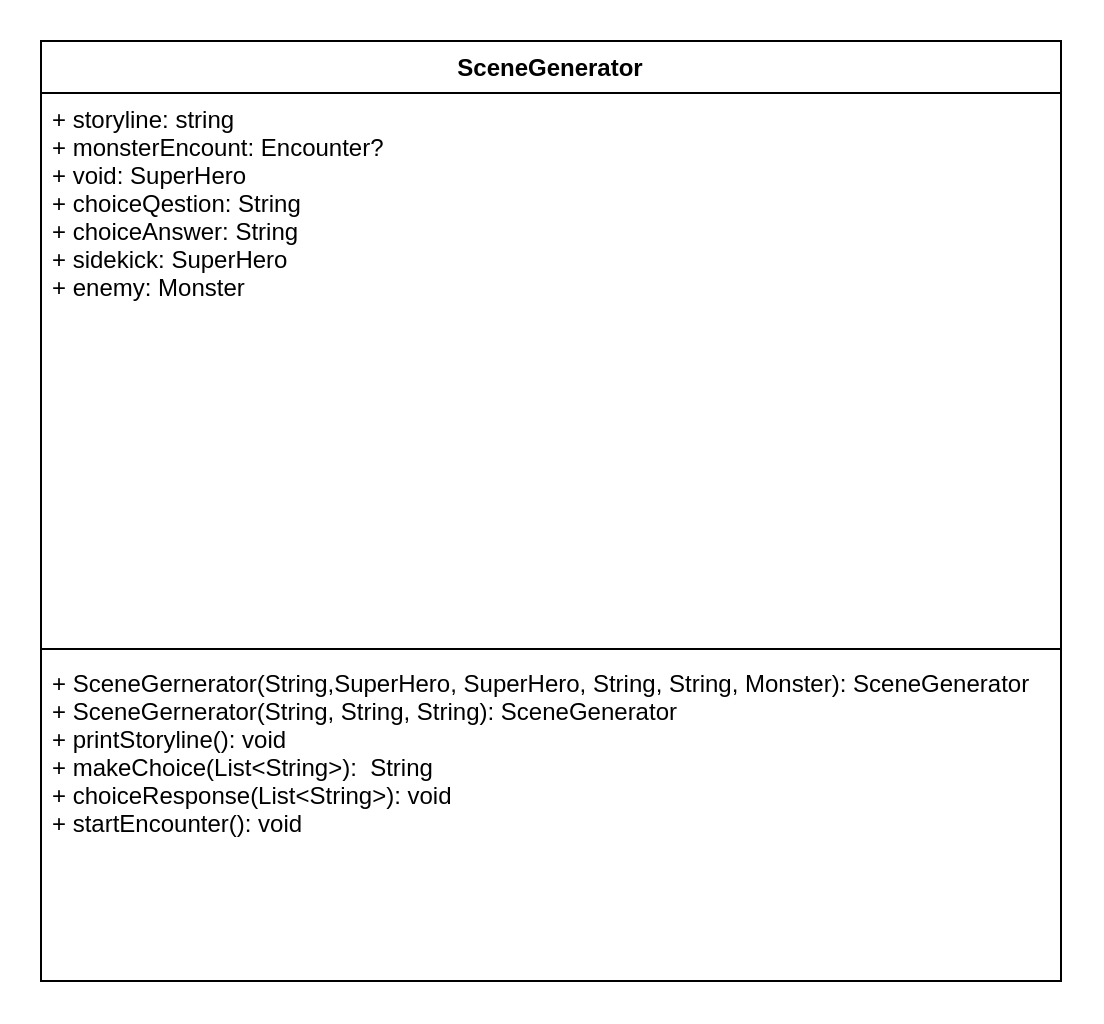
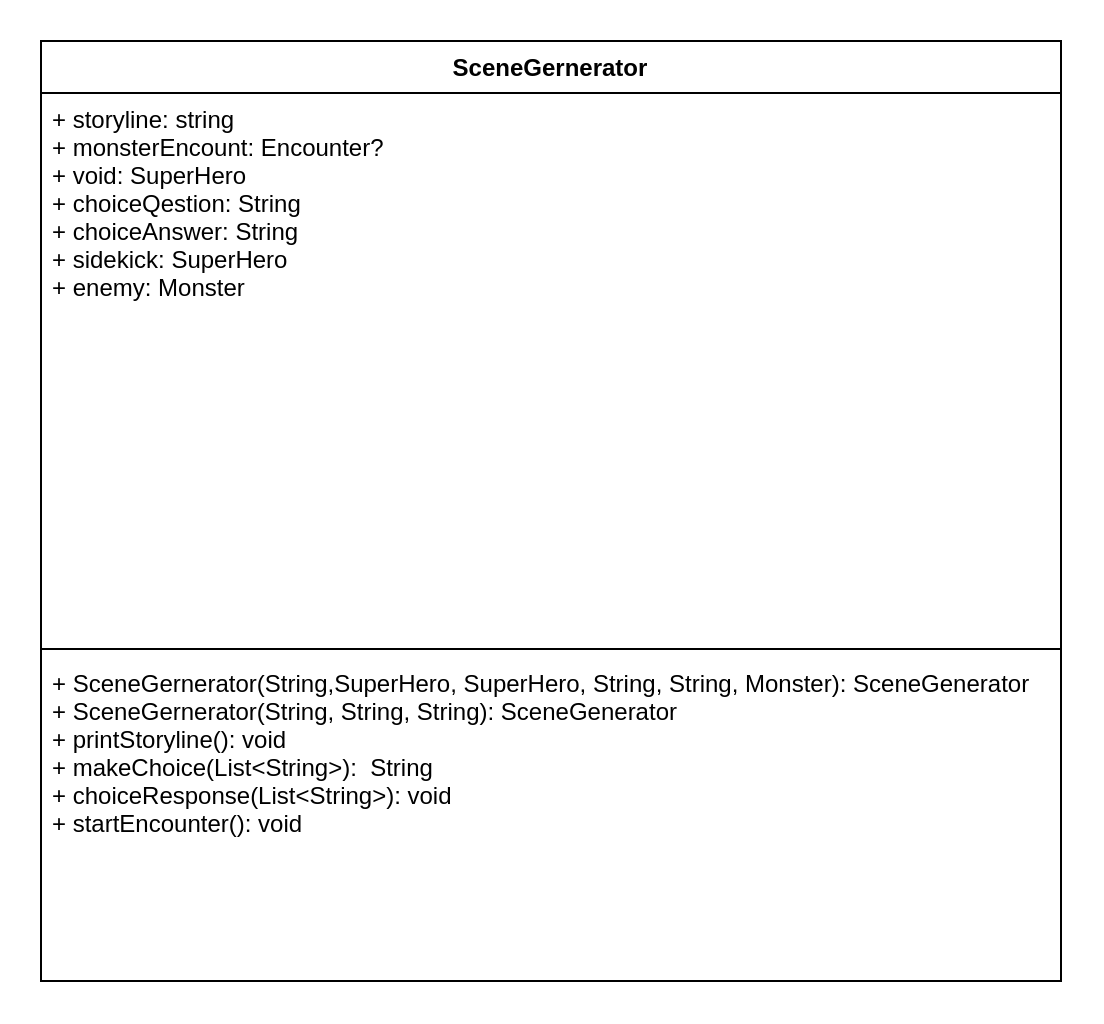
node "SceneGenerator": label "SceneGenerator" -> "SceneGernerator"
